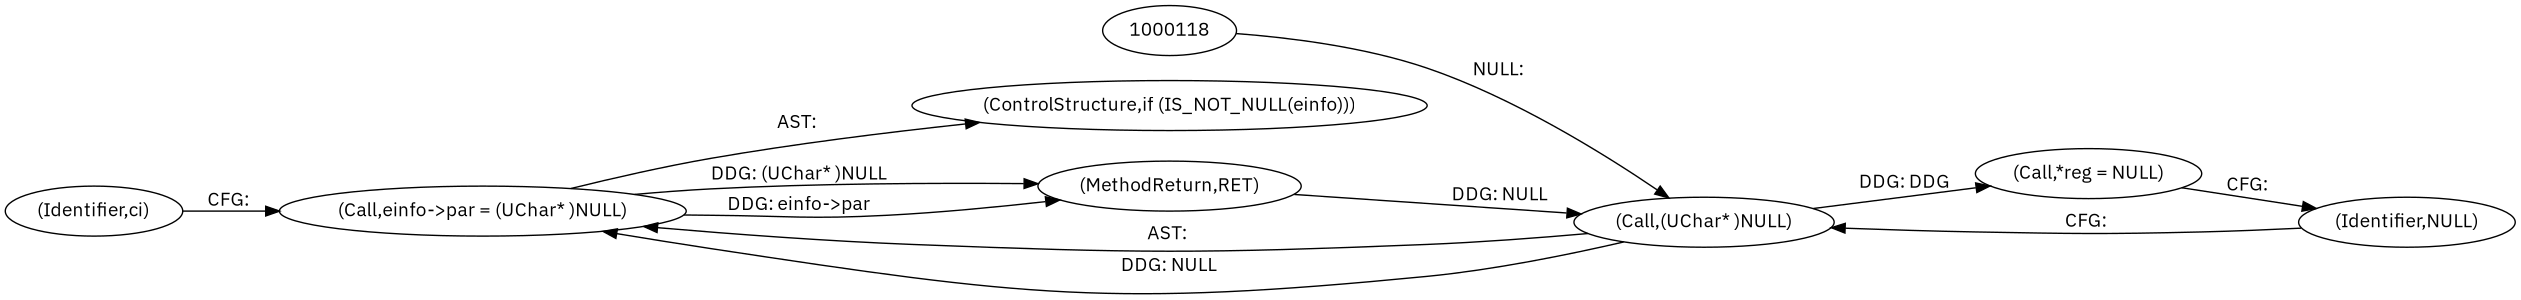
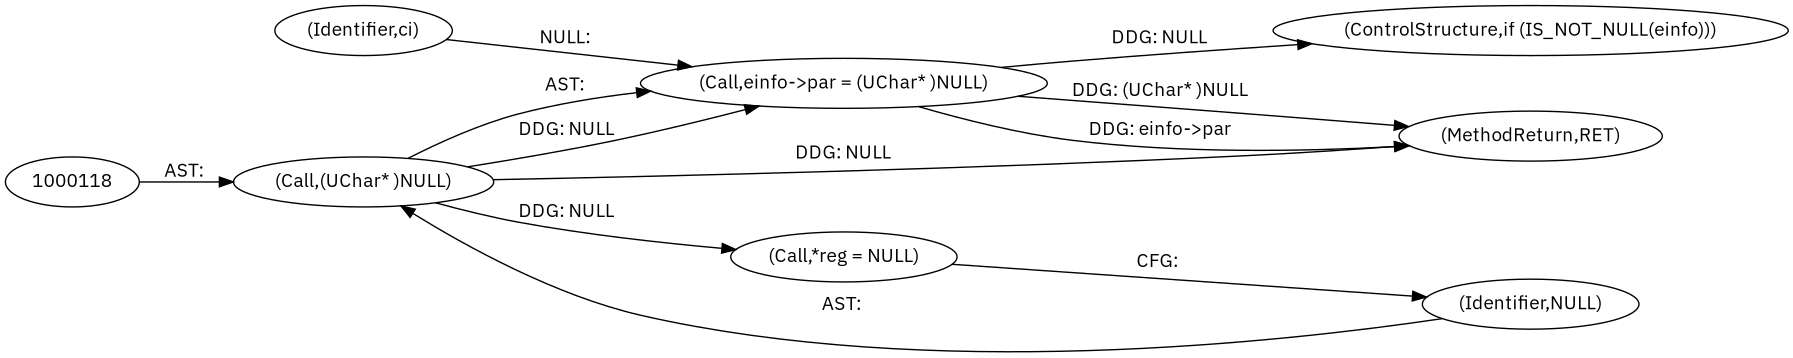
edge "1000118" -> "(Call,(UChar* )NULL)": label "NULL: " -> "AST: "
edge "(Call,einfo->par = (UChar* )NULL)" -> "(ControlStructure,if (IS_NOT_NULL(einfo)))": label "AST: " -> "DDG: NULL"
edge "(Call,(UChar* )NULL)" -> "(Call,*reg = NULL)": label "DDG: DDG" -> "DDG: NULL"
edge "(Identifier,ci)" -> "(Call,einfo->par = (UChar* )NULL)": label "CFG: " -> "NULL: "
edge "(MethodReturn,RET)" -> "(Call,(UChar* )NULL)": reversed
edge "(Identifier,NULL)" -> "(Call,(UChar* )NULL)": label "CFG: " -> "AST: "
